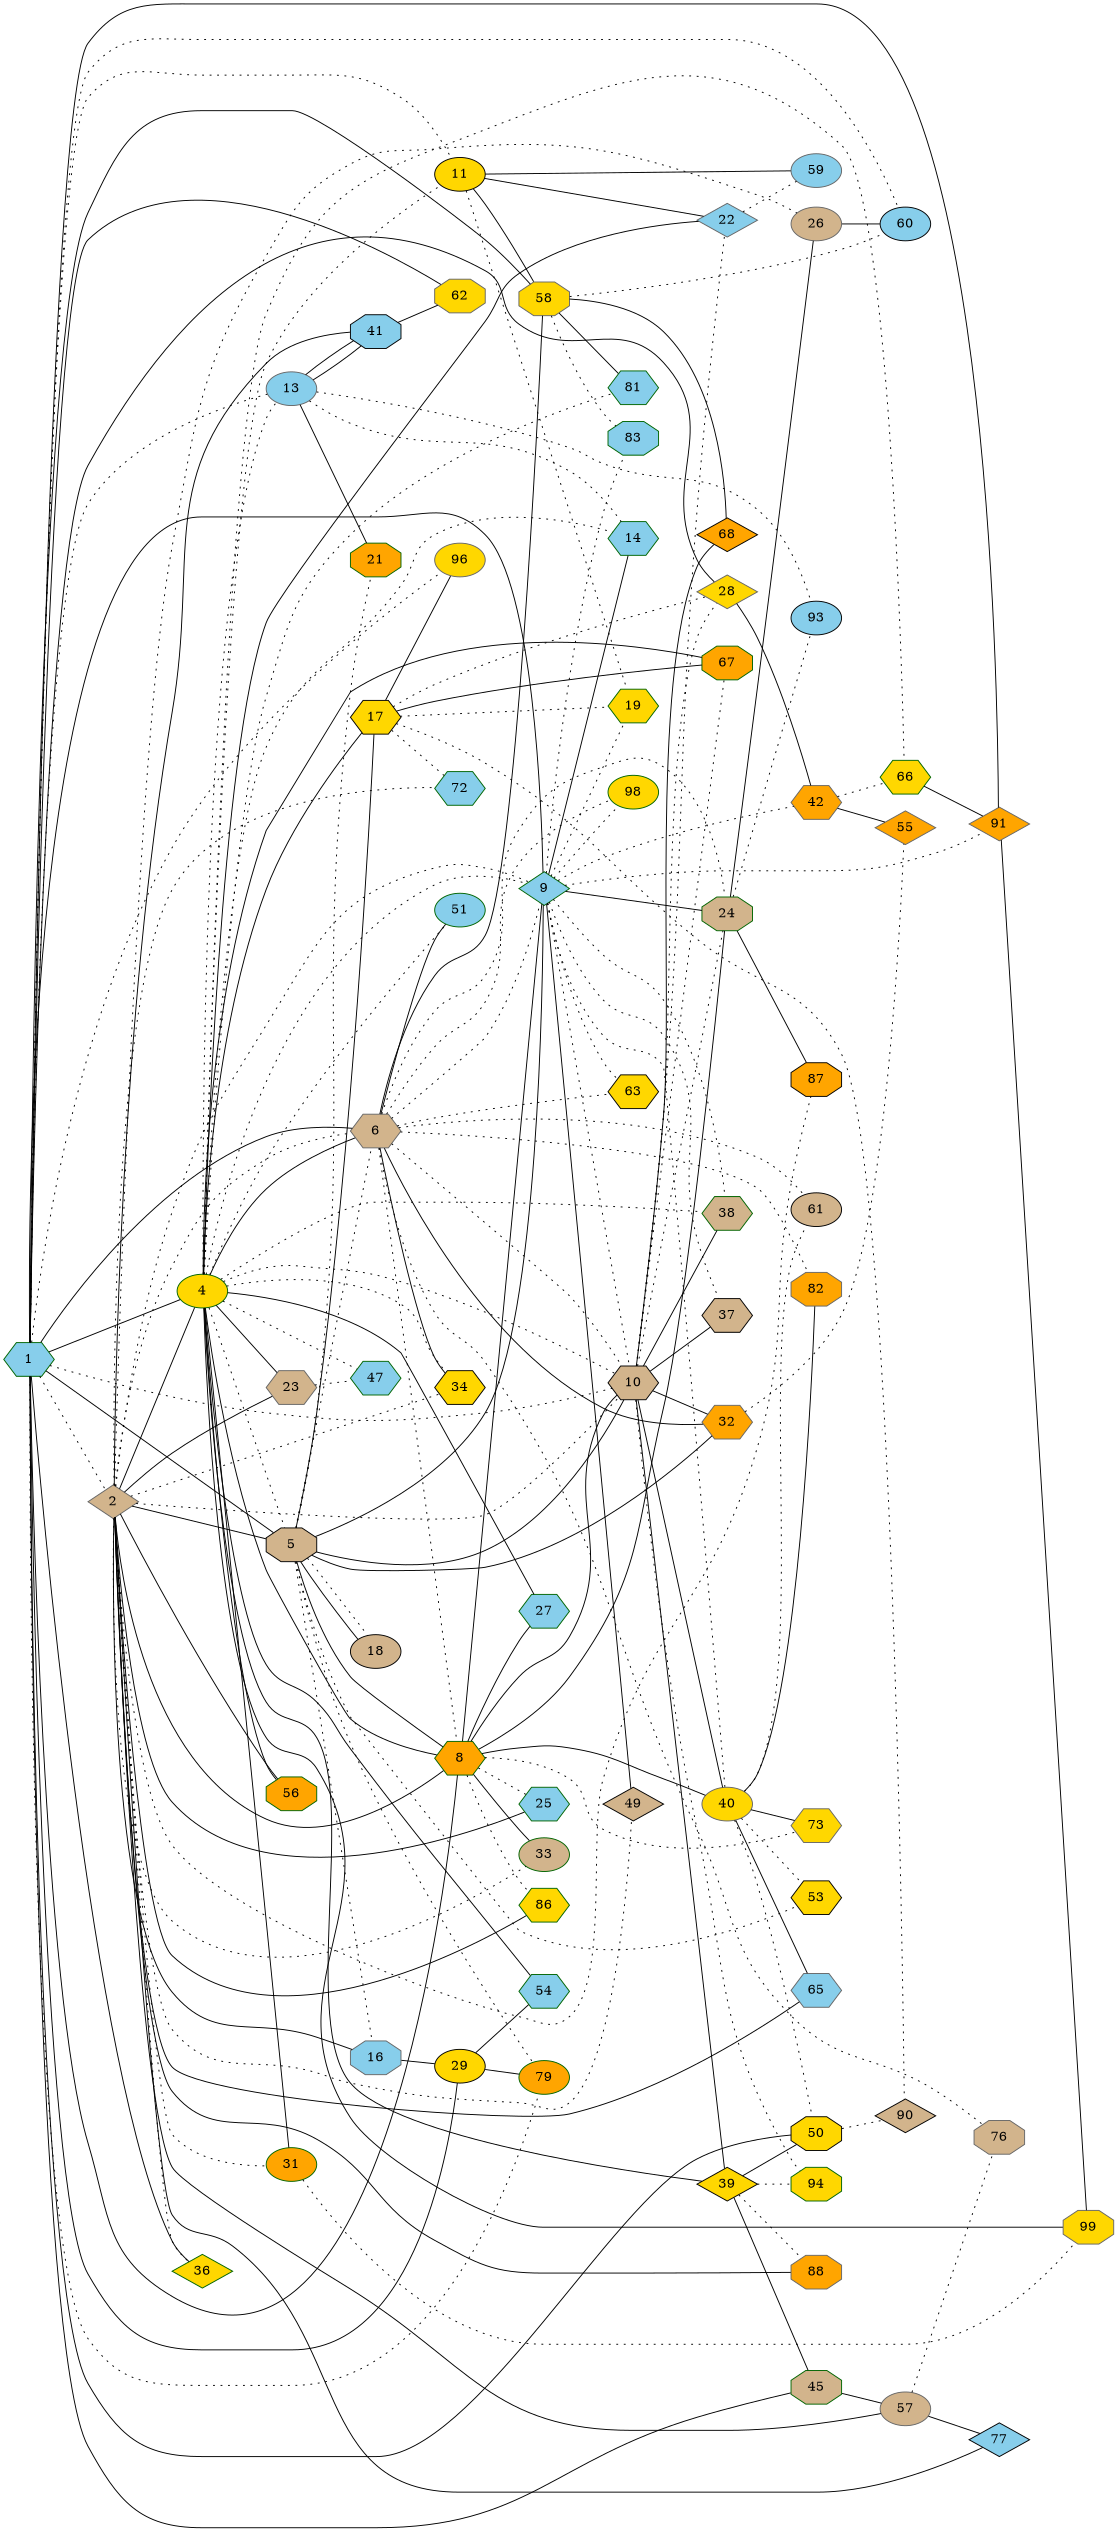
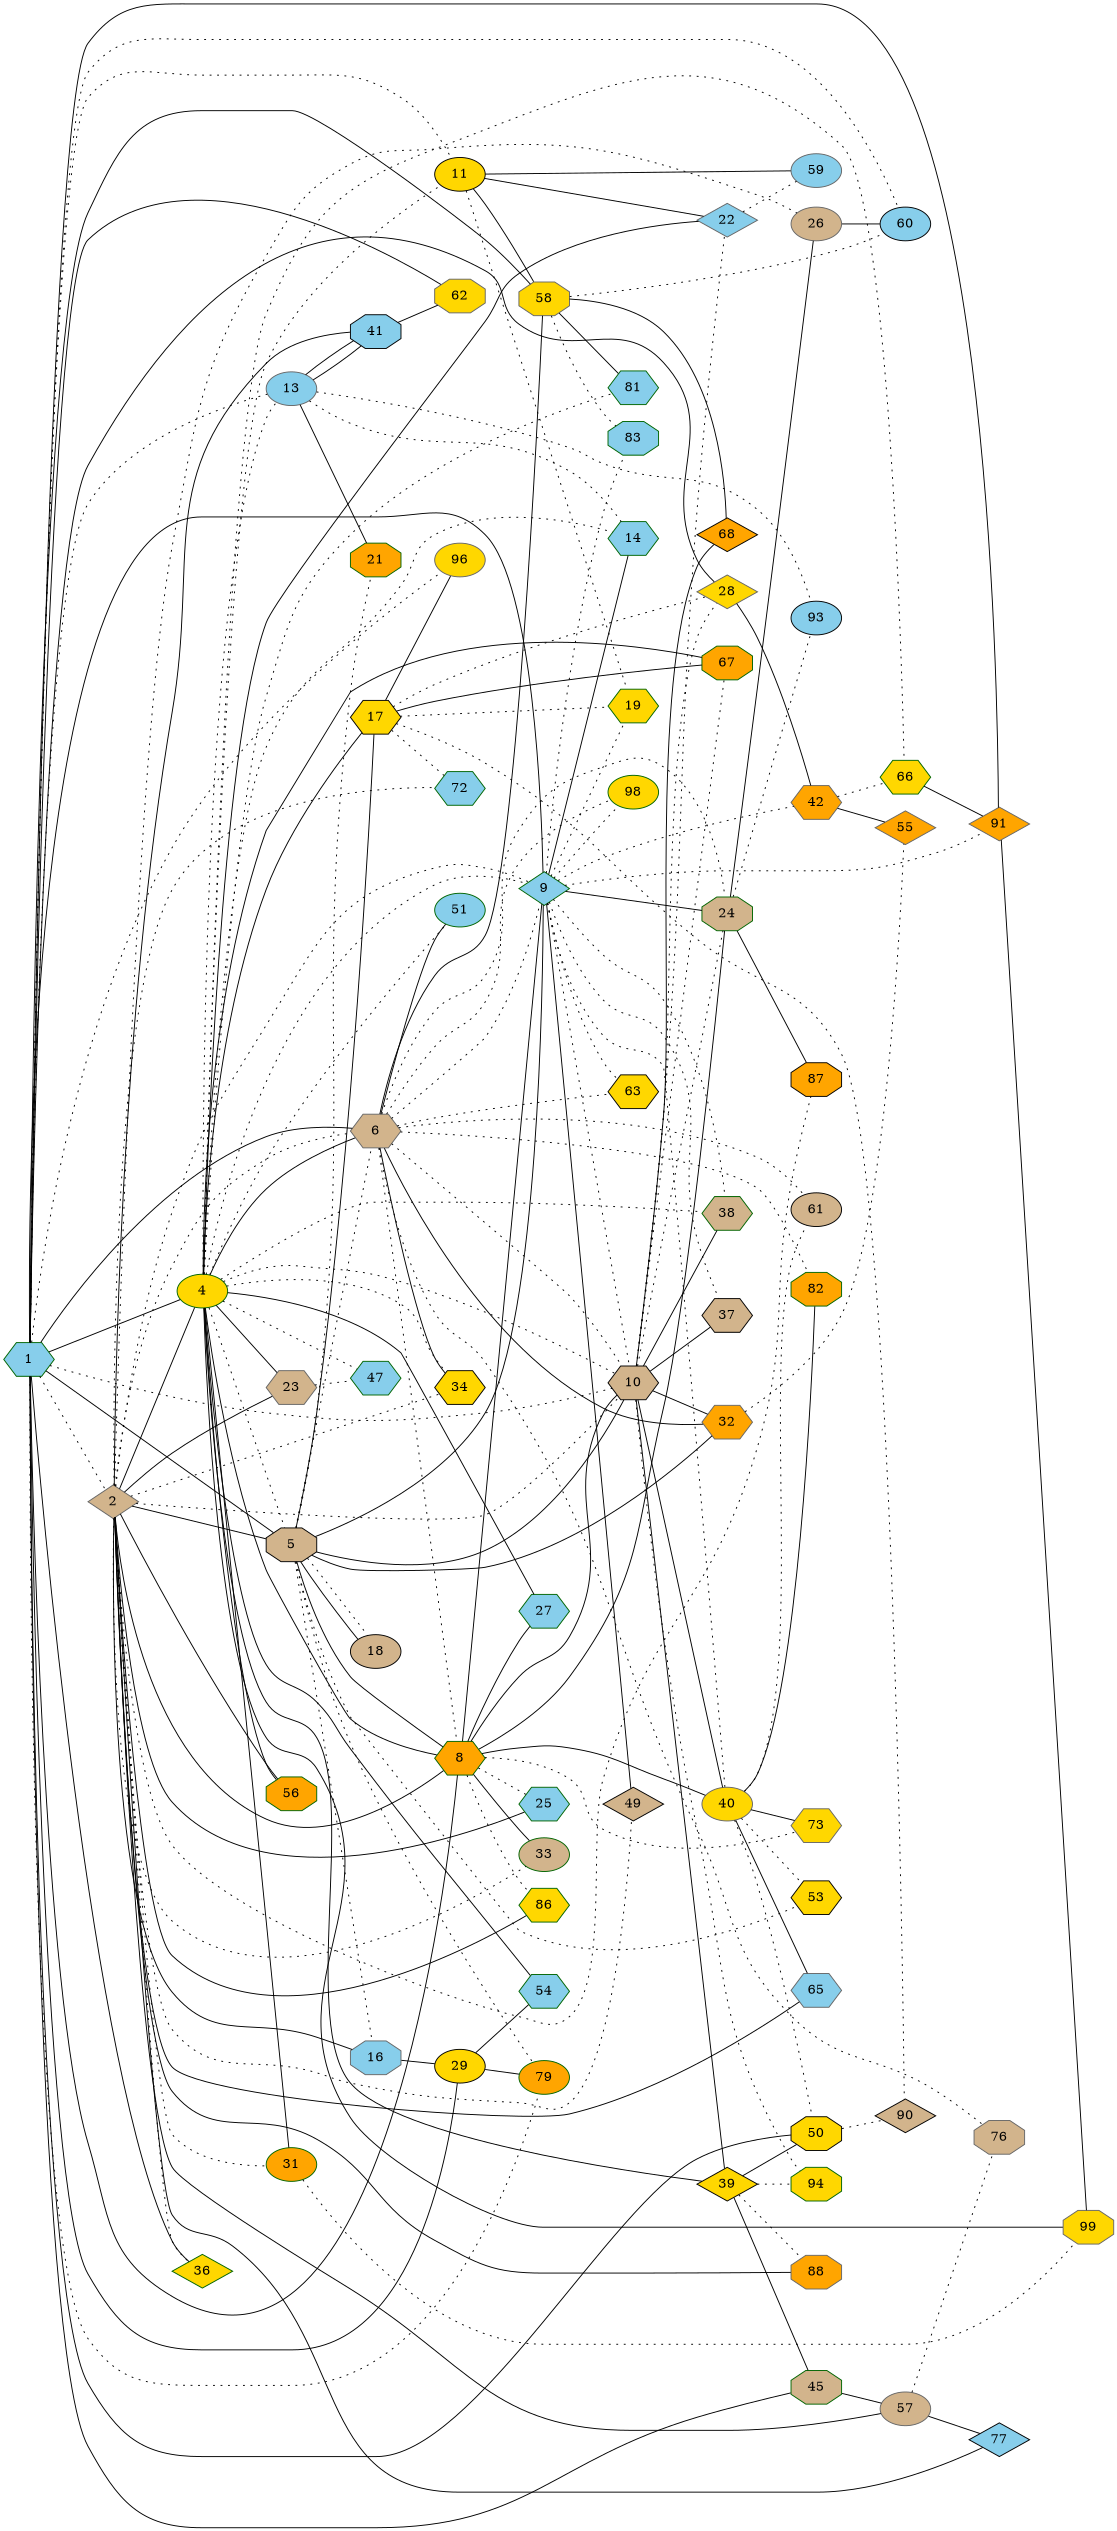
node "82": color gray40 -> darkgreen
